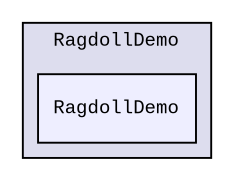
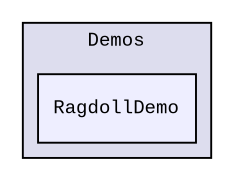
cluster "RagdollDemo": label "RagdollDemo" -> "Demos"
